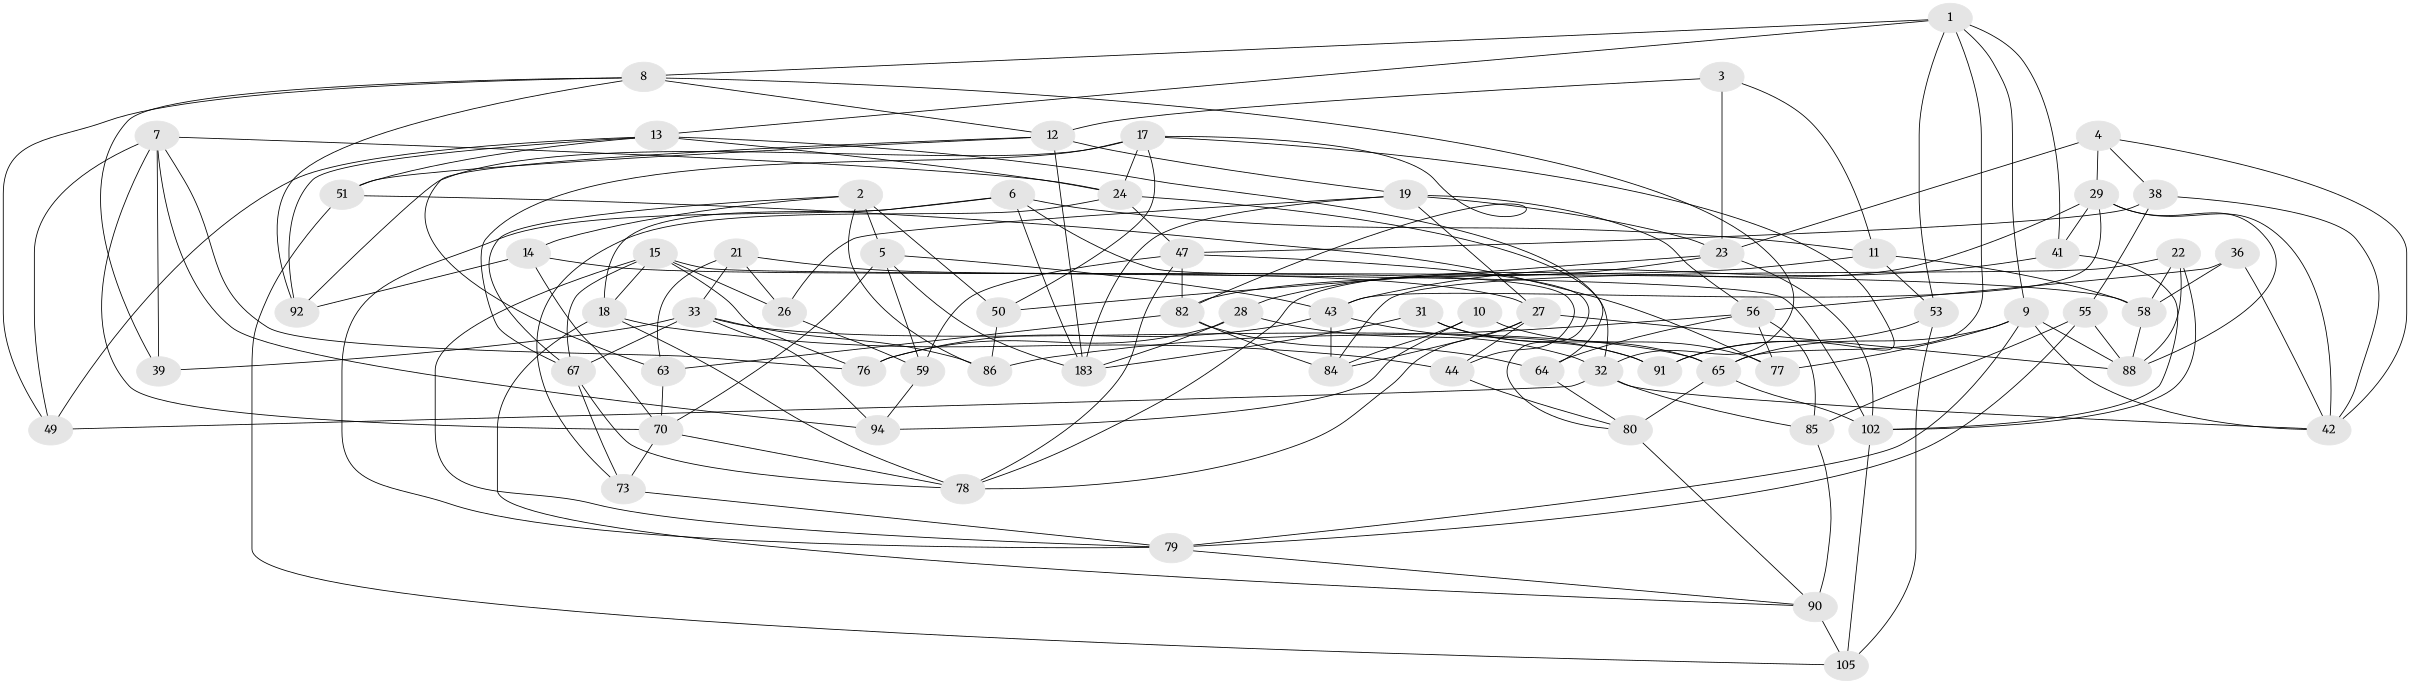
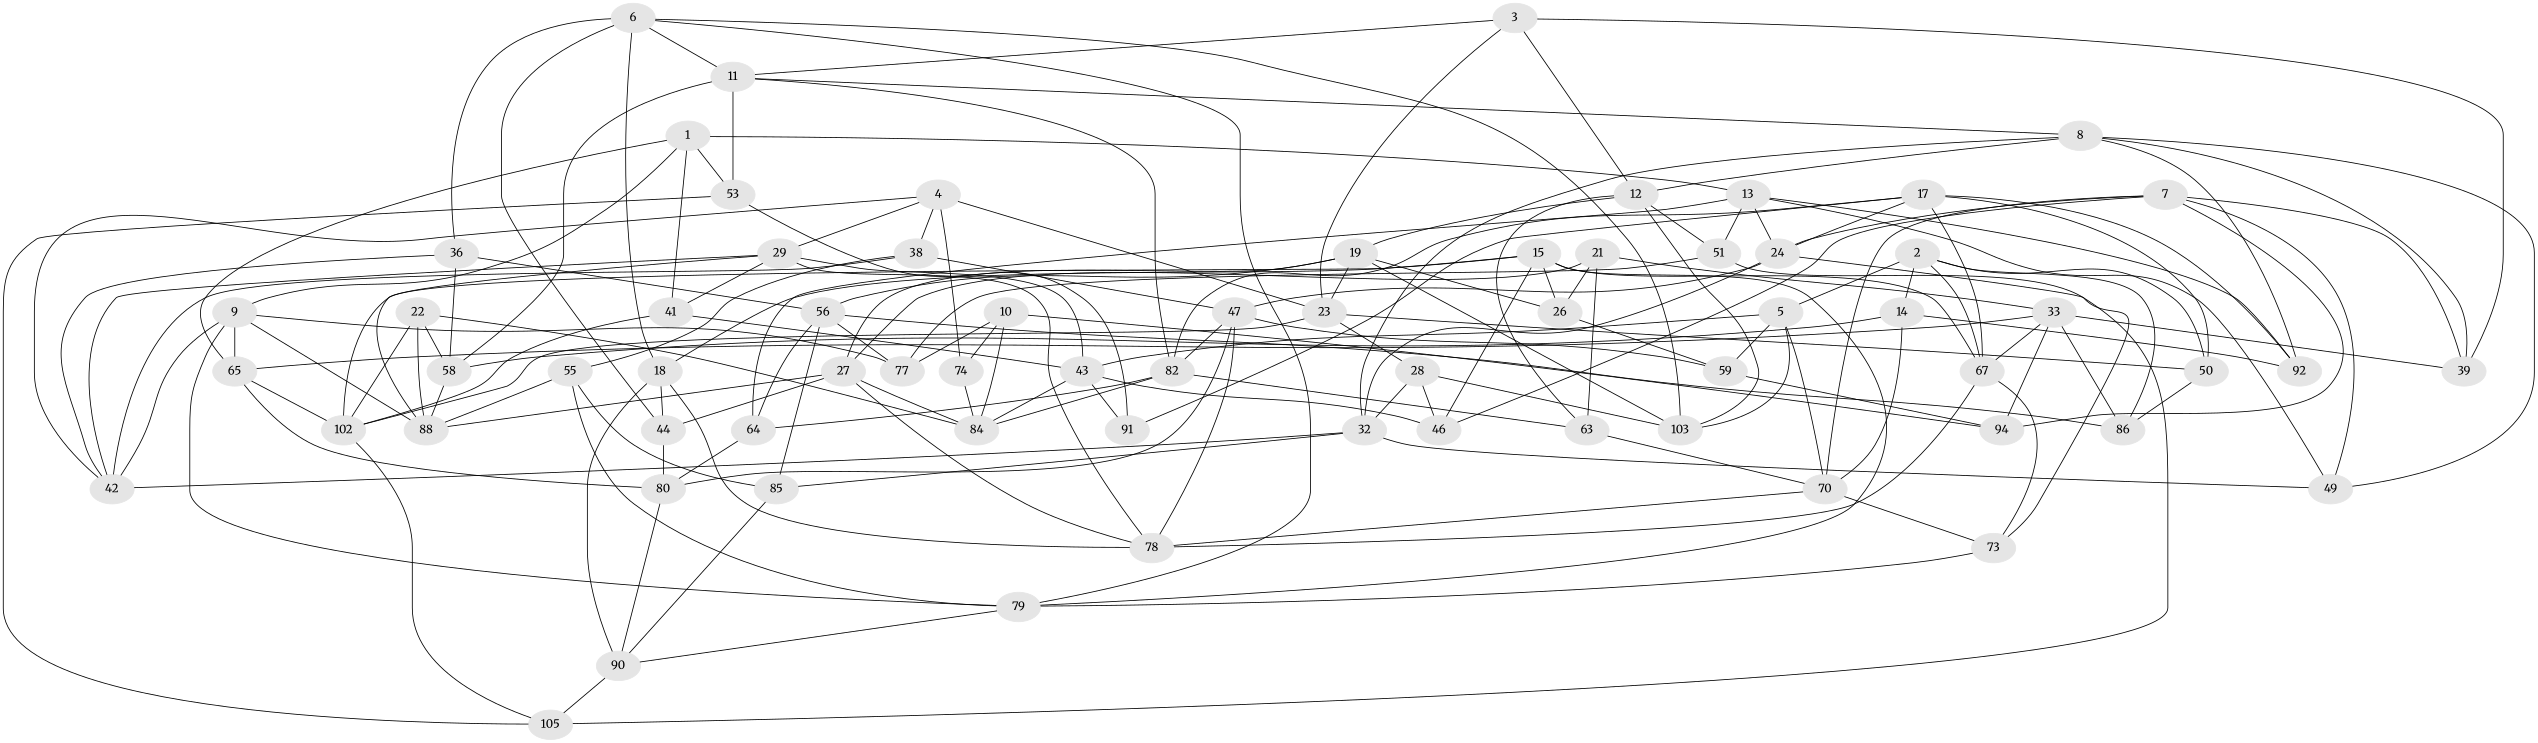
edge "3" -- "39": added
edge "1" -- "8": now "11" -- "8"
edge "6" -- "36": added
node "31": removed
node "76": label "76" -> "46"
node "74": added
node "183": label "183" -> "103"
